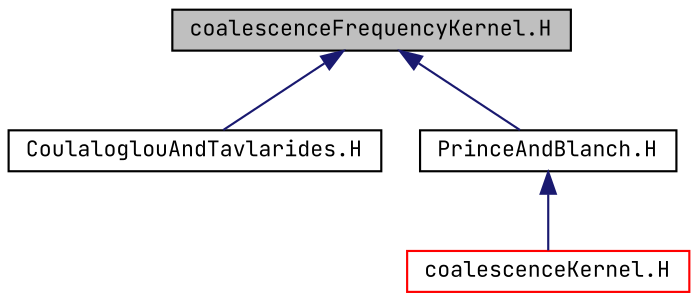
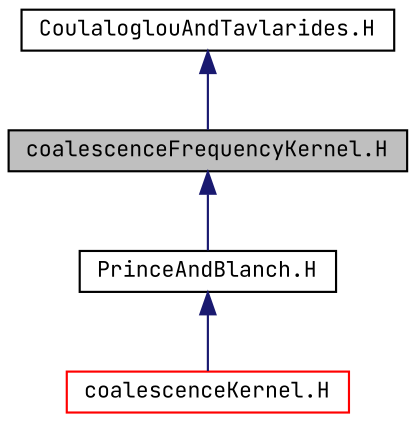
edge "CoulaloglouAndTavlarides.H" -> "coalescenceFrequencyKernel.H": reversed
